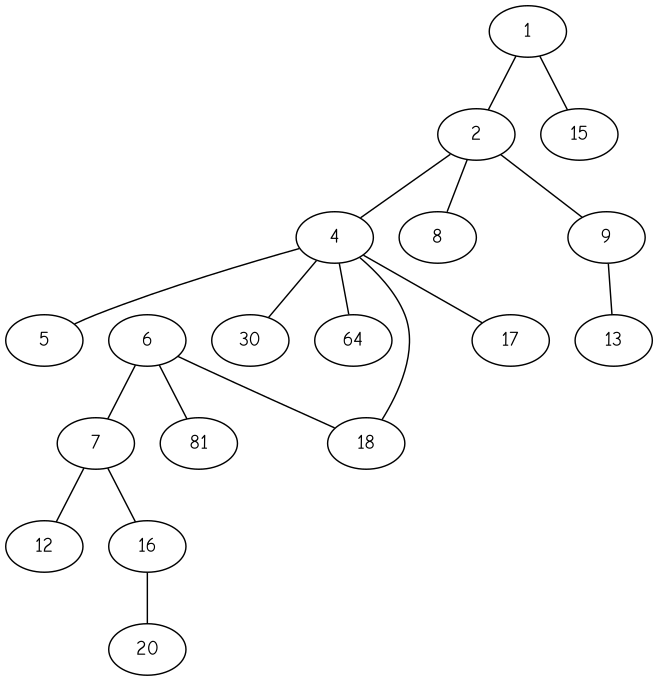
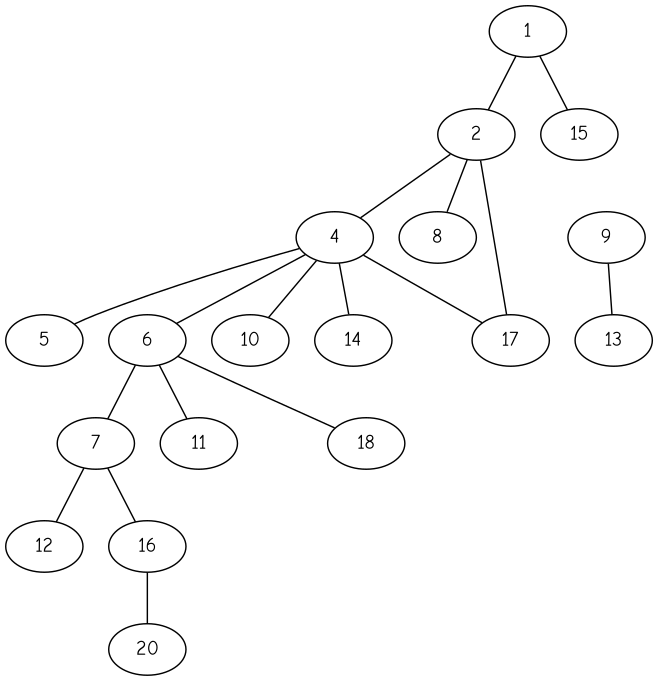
edge "2" -- "9": now "2" -- "17"
edge "4" -- "18": now "4" -- "6"
node "30": label "30" -> "10"
node "64": label "64" -> "14"
node "81": label "81" -> "11"
